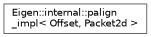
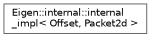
node "Eigen::internal::palign _impl< Offset, Packet2d >": label "Eigen::internal::palign _impl< Offset, Packet2d >" -> "Eigen::internal::internal _impl< Offset, Packet2d >"
